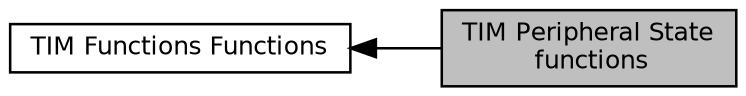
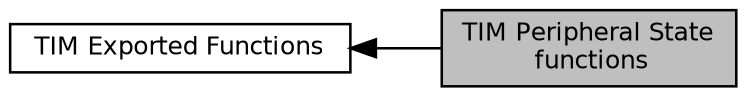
node "TIM Functions Functions": label "TIM Functions Functions" -> "TIM Exported Functions"
